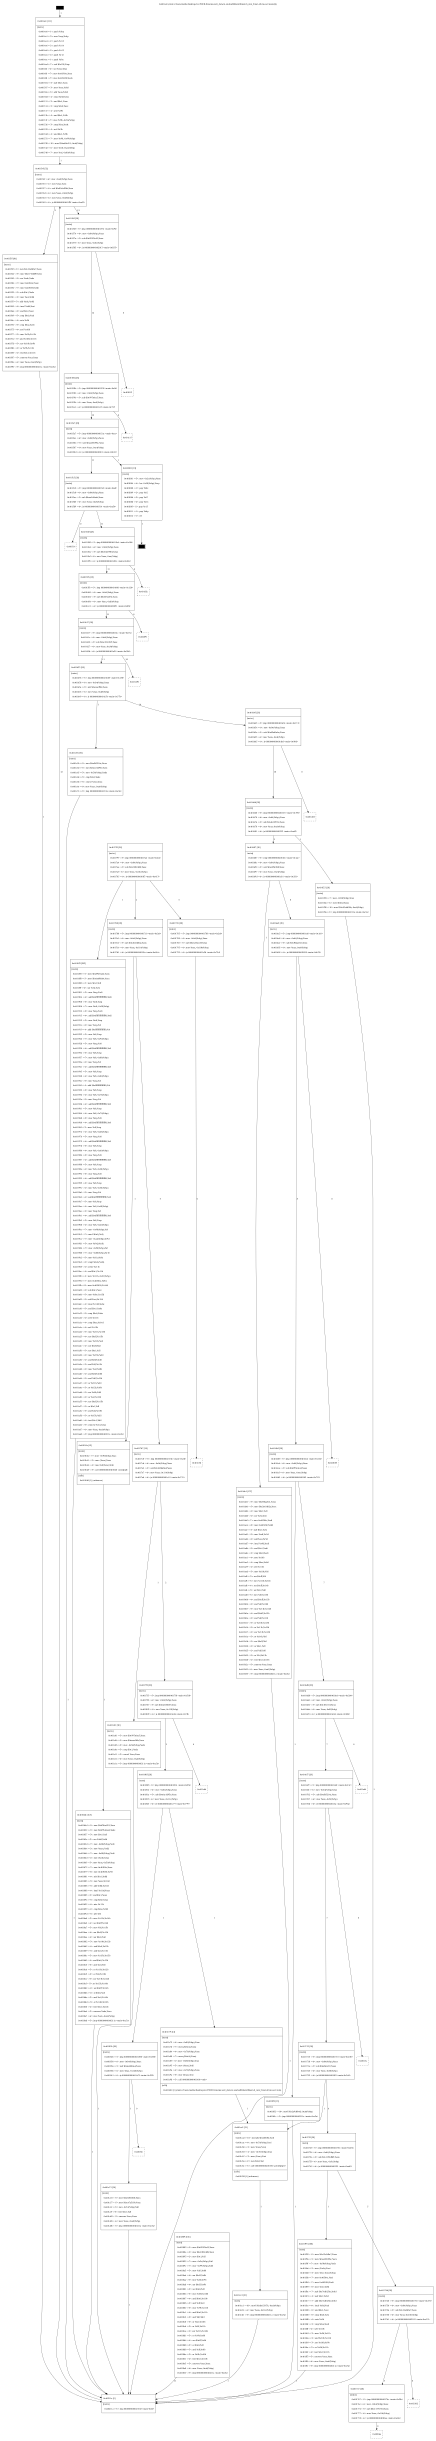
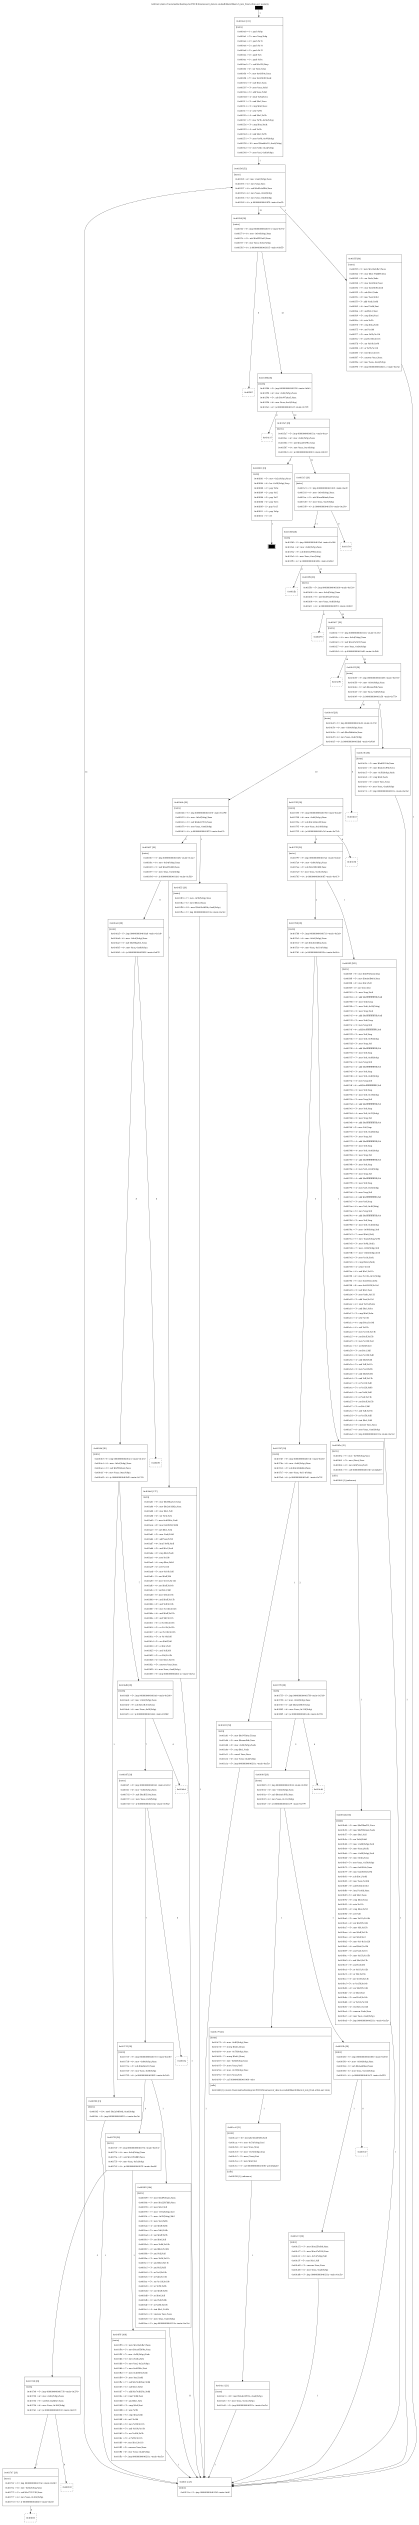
edge "0x40179f [28]" -> "0x401783 [28]": reversed
edge "0x401713 [28]" -> "0x401ca2 [31]": now "0x401713 [28]" -> "0x401889 [106]"
